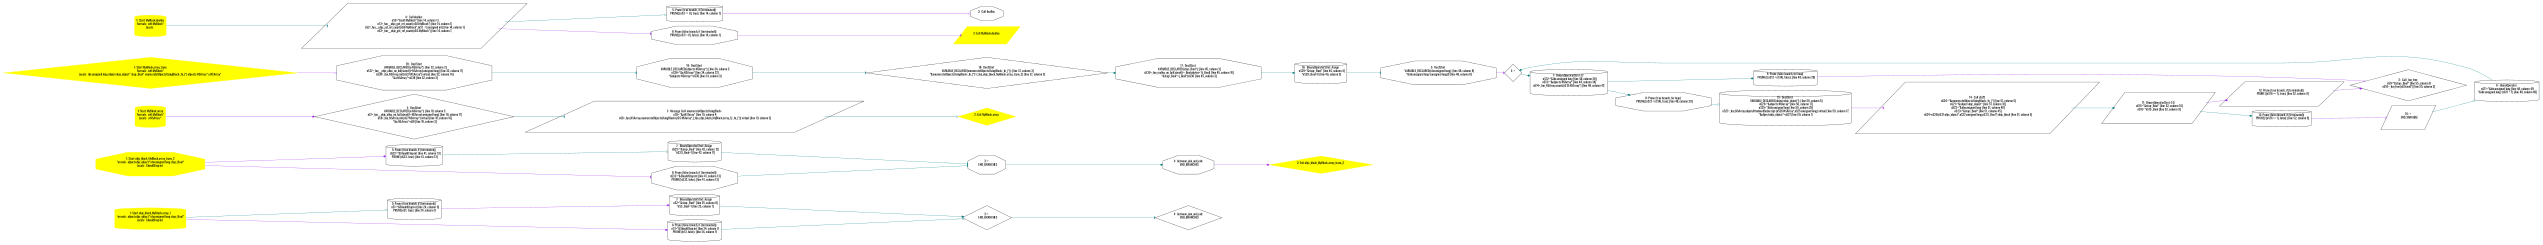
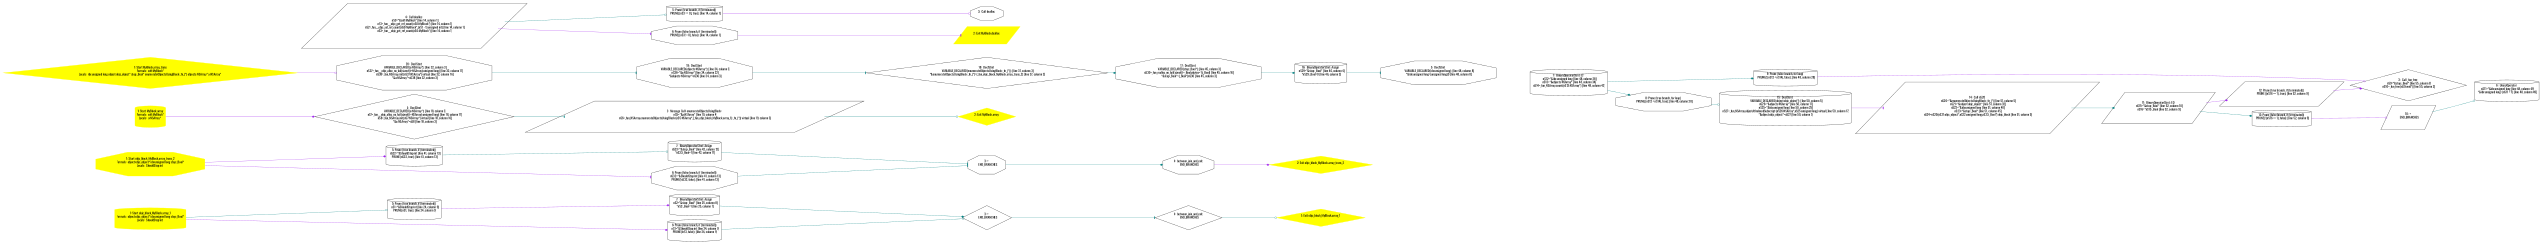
node "1: Start MyBlock.dealloc Formals:  self:MyBlock* Locals:": removed
node "4: +": removed
node "10: + END_VARIABLE": label "10: + END_VARIABLE" -> "10: + END_BRANCHES"
node "2: Exit objc_block_MyBlock.array_1": added
